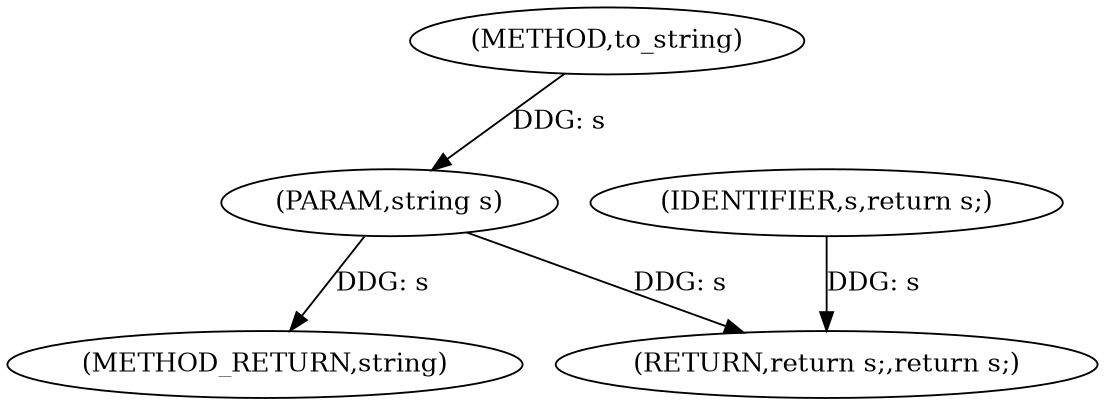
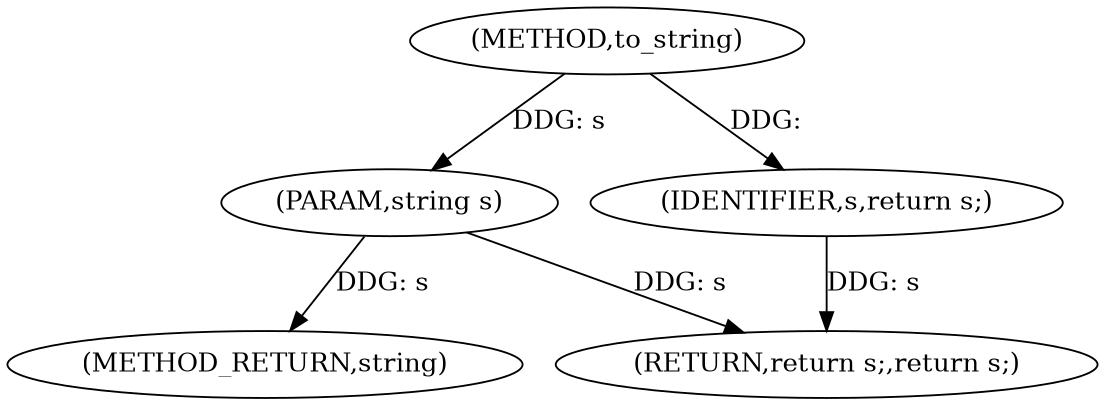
edge "(METHOD,to_string)" -> "(IDENTIFIER,s,return s;)": added, label "DDG:"
